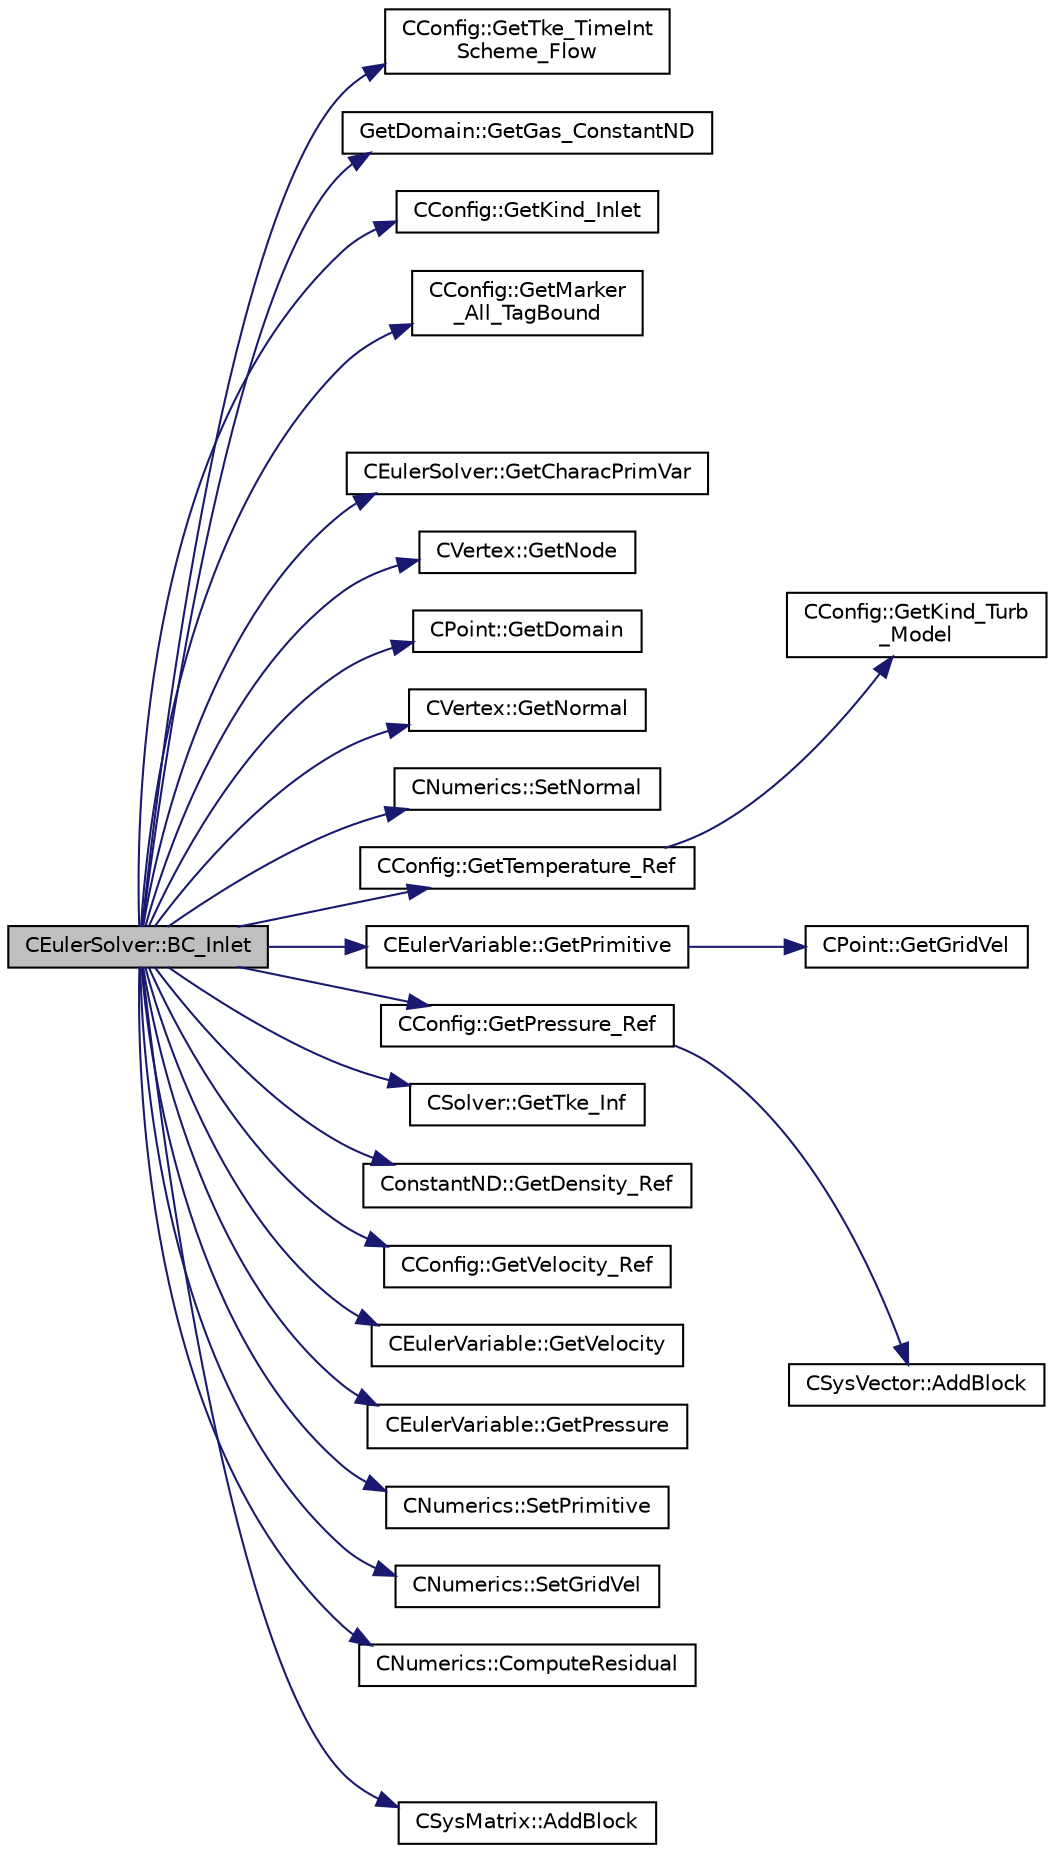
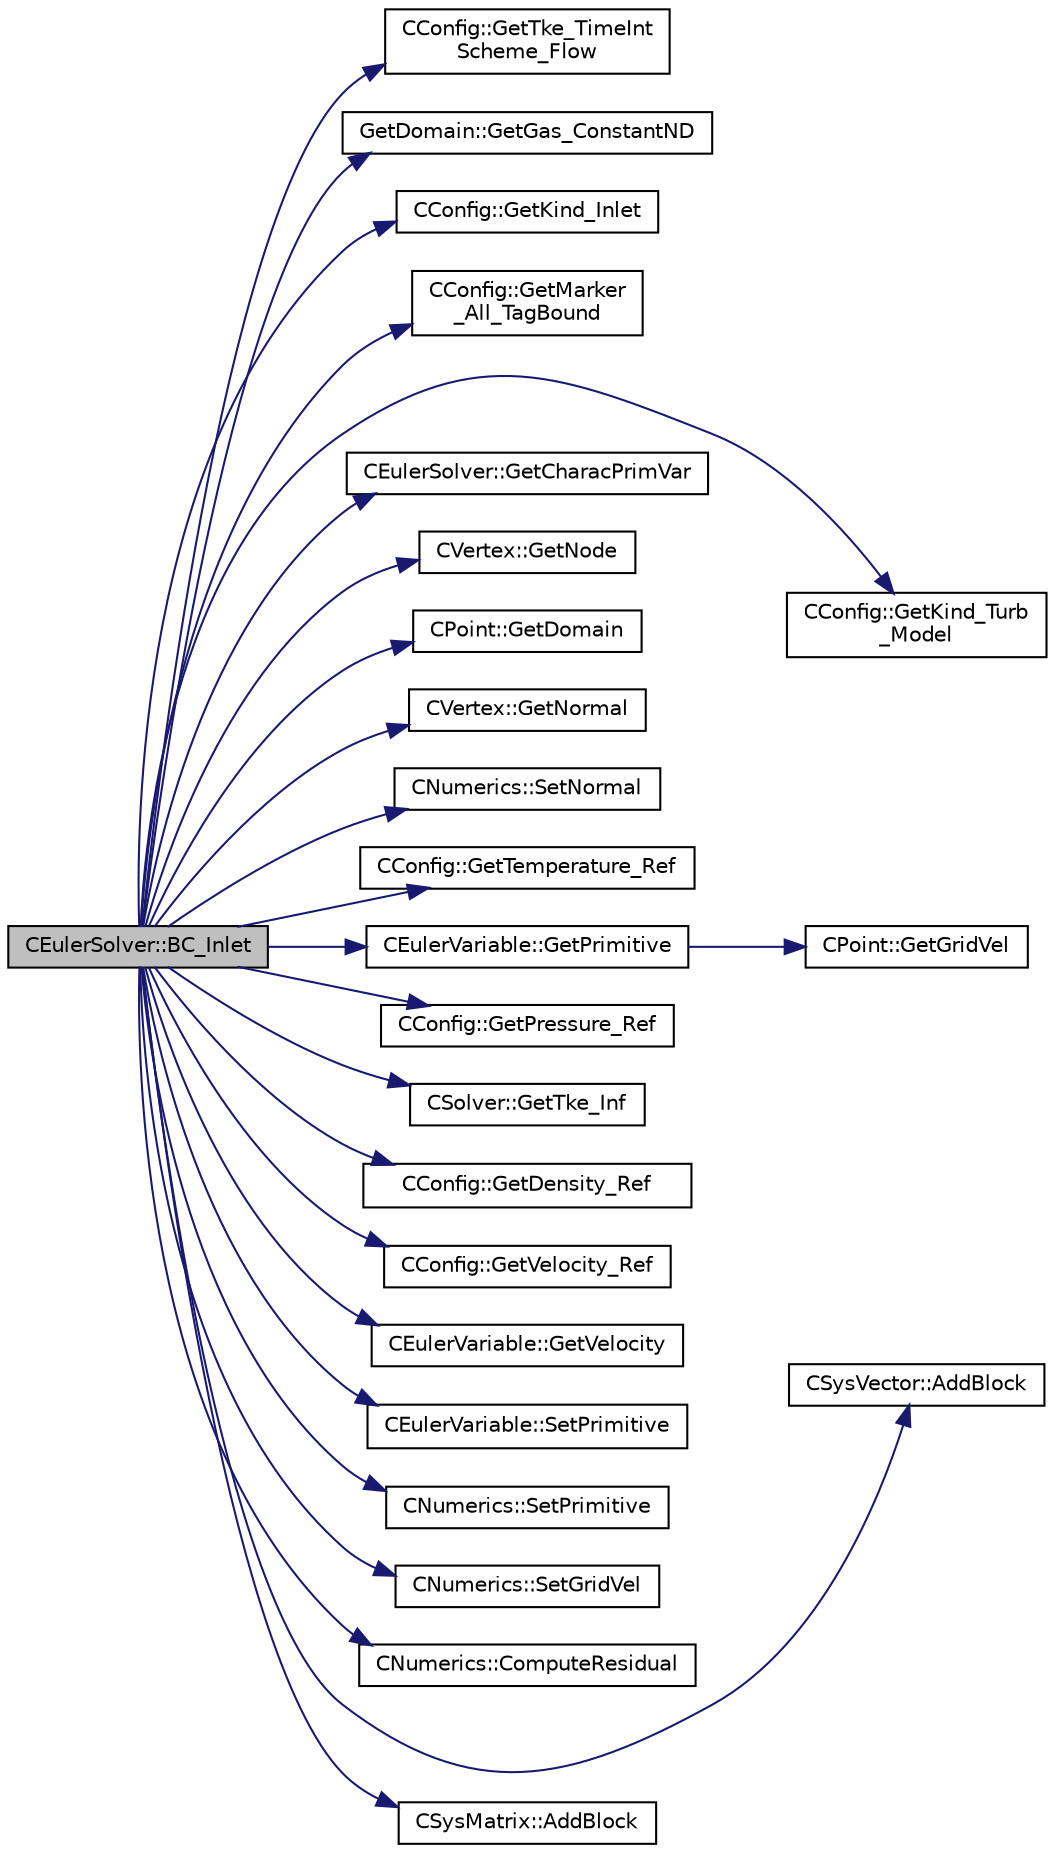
edge "CConfig::GetTemperature_Ref" -> "CConfig::GetKind_Turb _Model": now "CEulerSolver::BC_Inlet" -> "CConfig::GetKind_Turb _Model"
edge "CConfig::GetPressure_Ref" -> "CSysVector::AddBlock": now "CEulerSolver::BC_Inlet" -> "CSysVector::AddBlock"
node "ConstantND::GetDensity_Ref": label "ConstantND::GetDensity_Ref" -> "CConfig::GetDensity_Ref"
node "CEulerVariable::GetPressure": label "CEulerVariable::GetPressure" -> "CEulerVariable::SetPrimitive"
